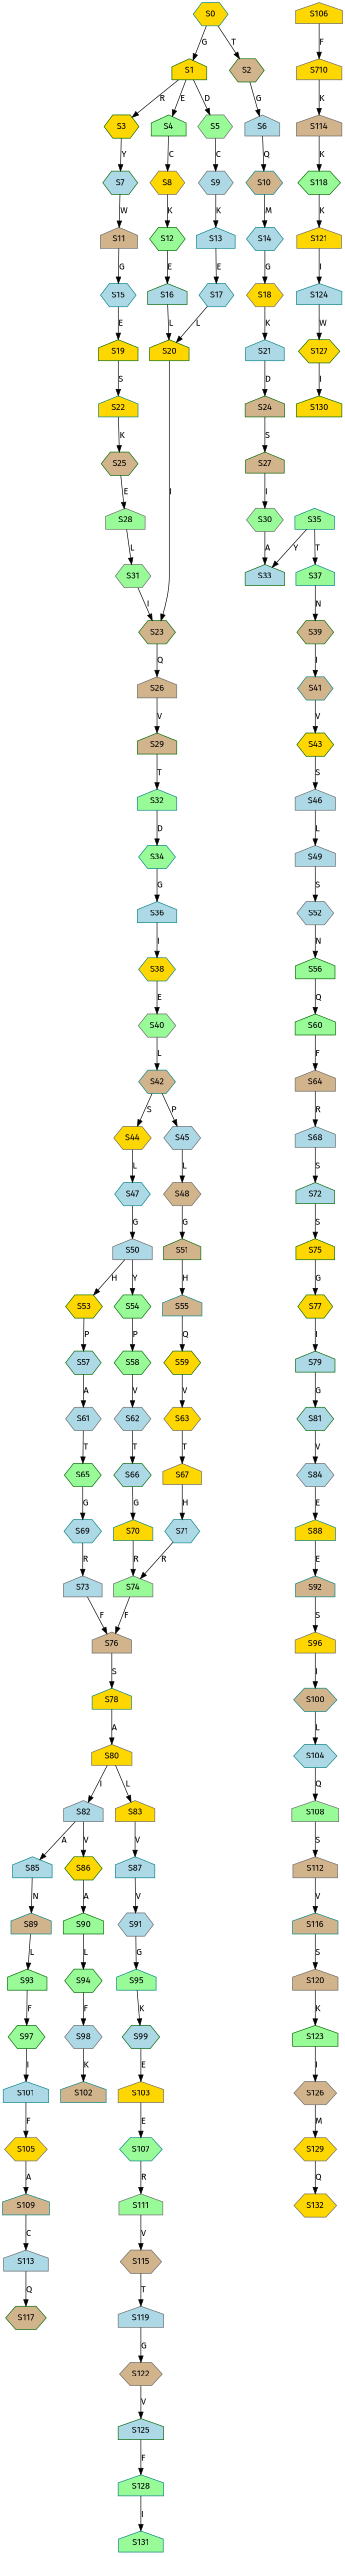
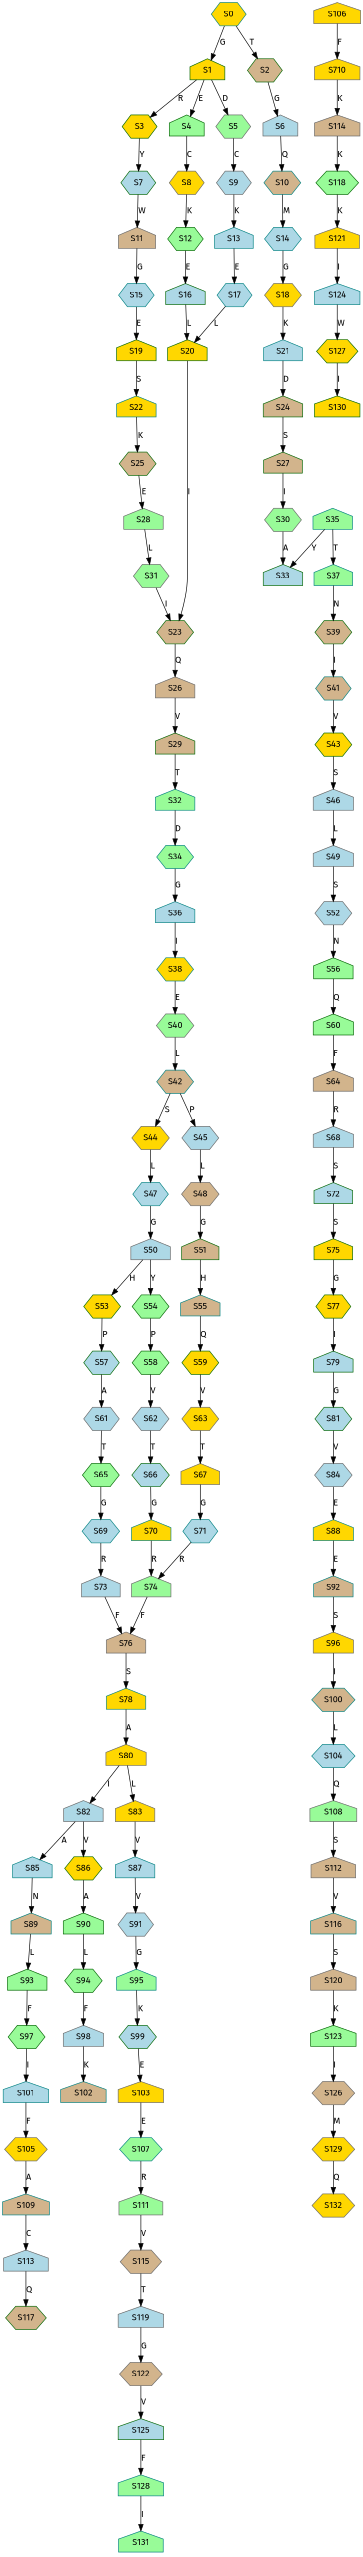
edge "S67" -> "S71": label "H" -> "G"
node "S98": shape hexagon -> house
